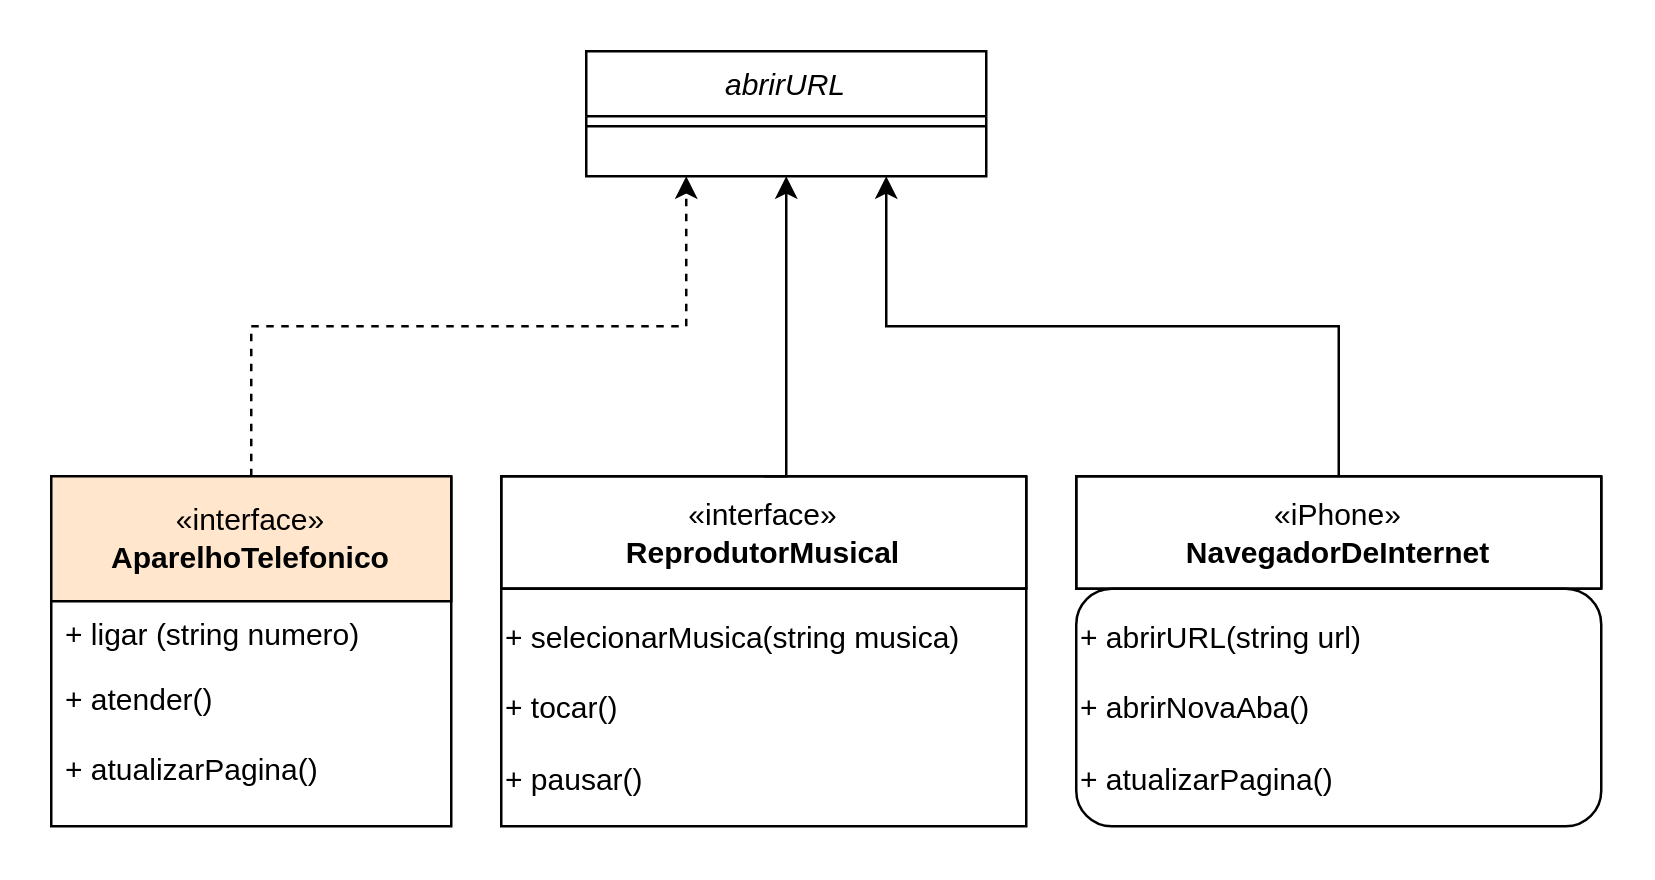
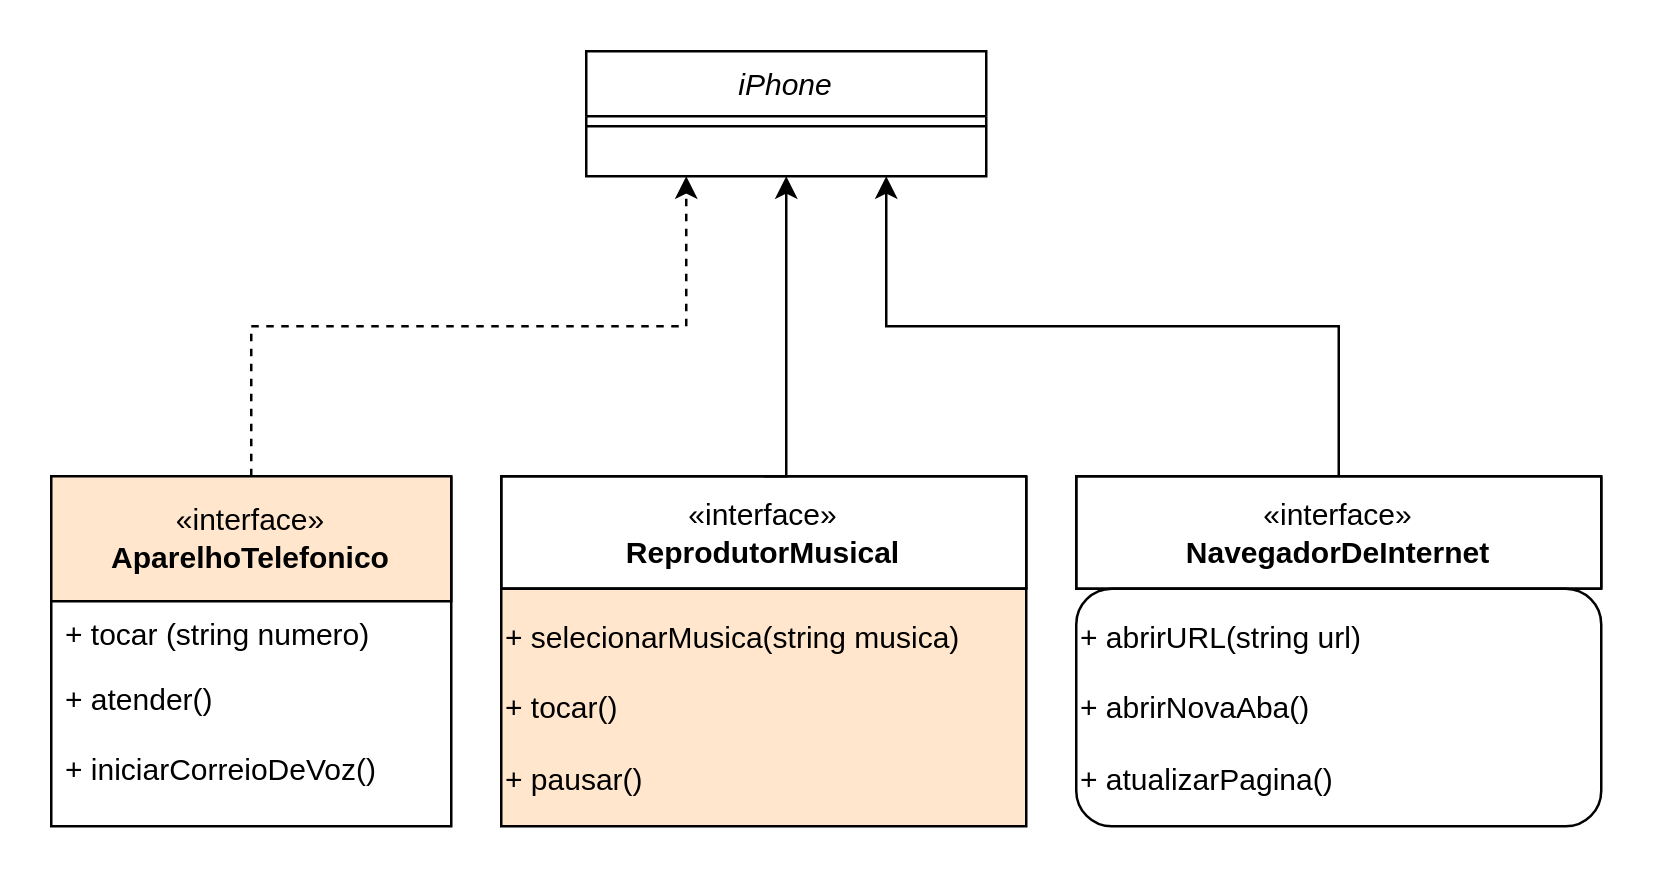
node "abrirURL": label "abrirURL" -> "iPhone"
node "«iPhone» NavegadorDeInternet": label "«iPhone» NavegadorDeInternet" -> "«interface» NavegadorDeInternet"
node "+ ligar (string numero)": label "+ ligar (string numero)" -> "+ tocar (string numero)"
node "+ atender() + atualizarPagina()": label "+ atender() + atualizarPagina()" -> "+ atender() + iniciarCorreioDeVoz()"
node "+ selecionarMusica(string musica) + tocar() + pausar()": fillcolor #ffffff -> #ffe6cc
